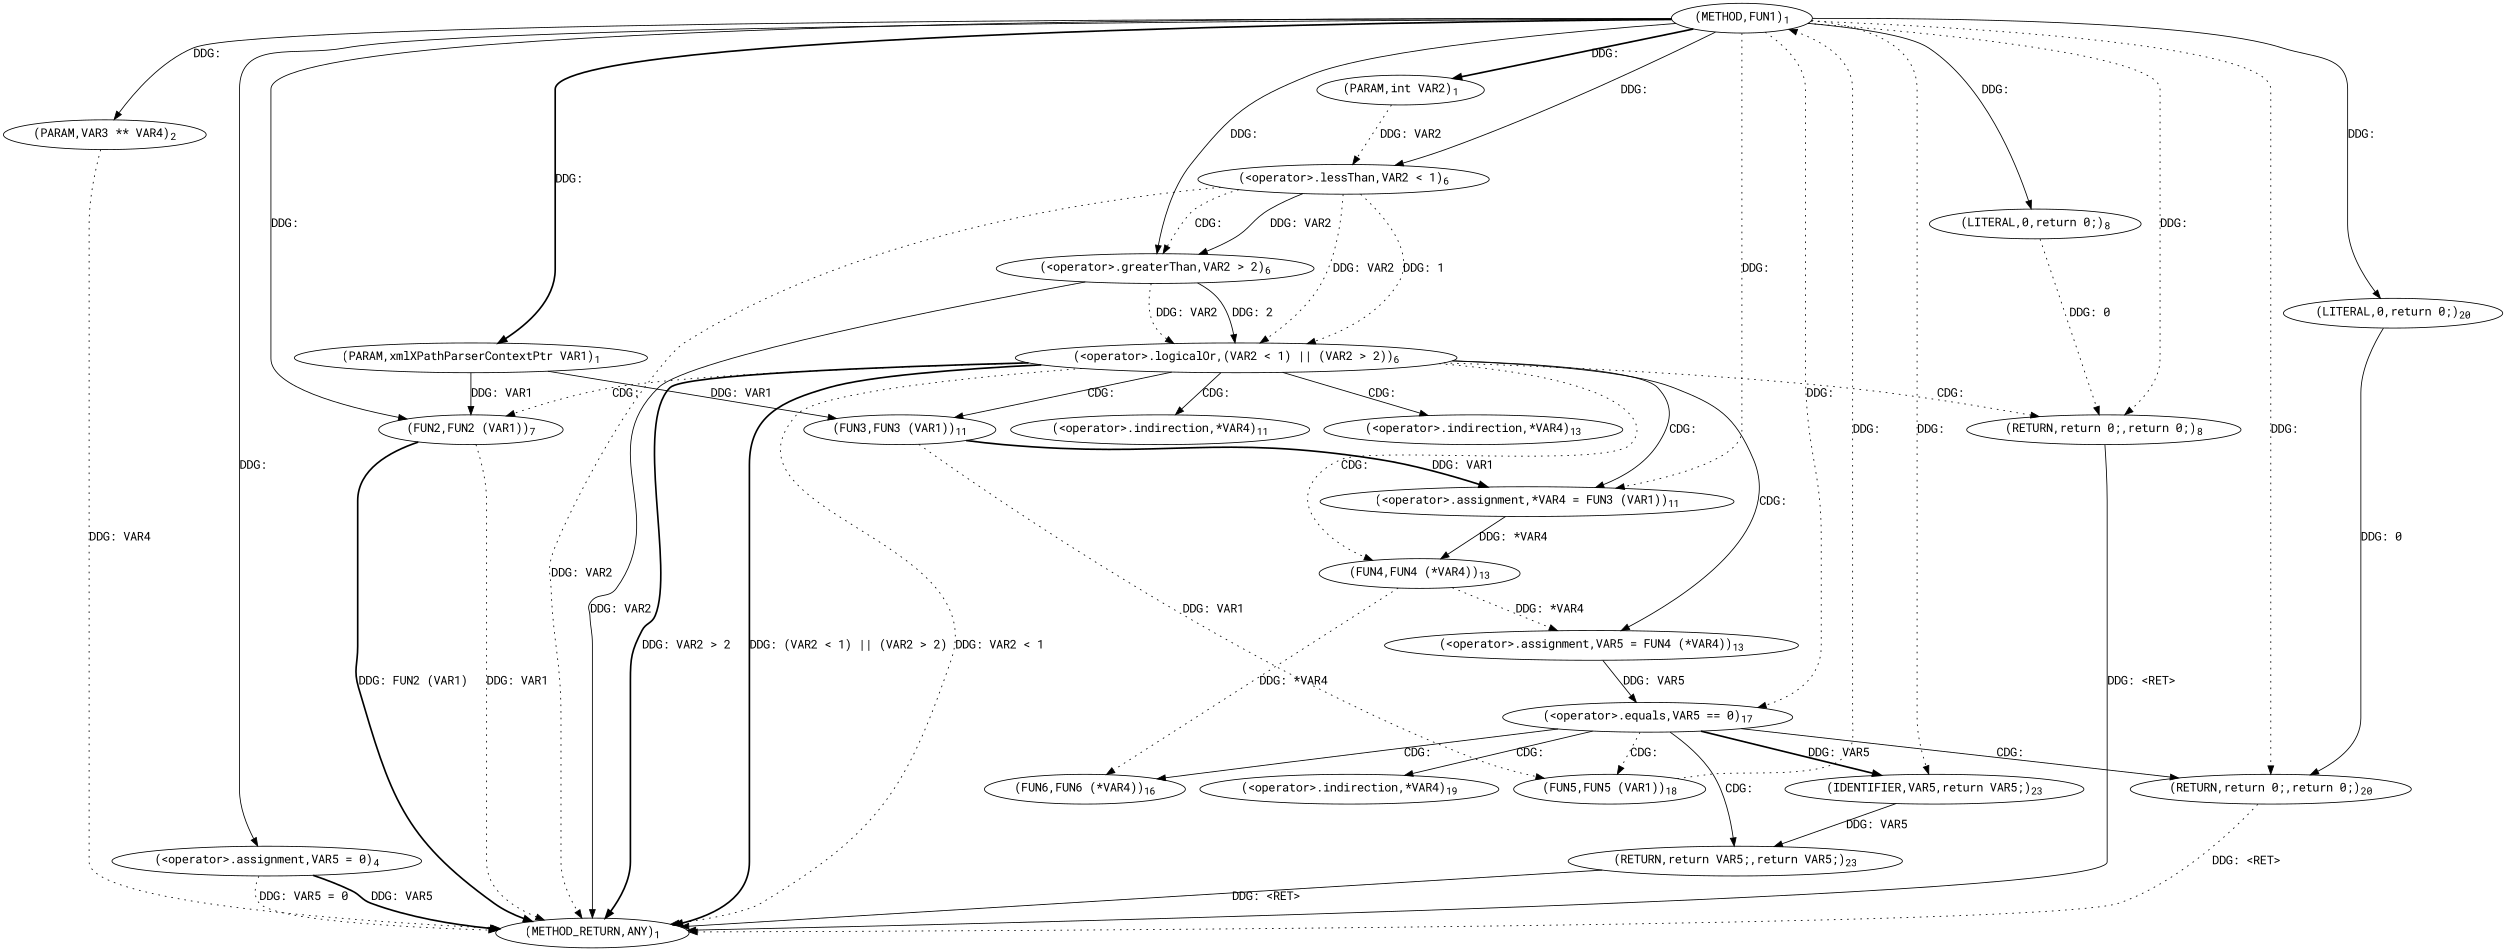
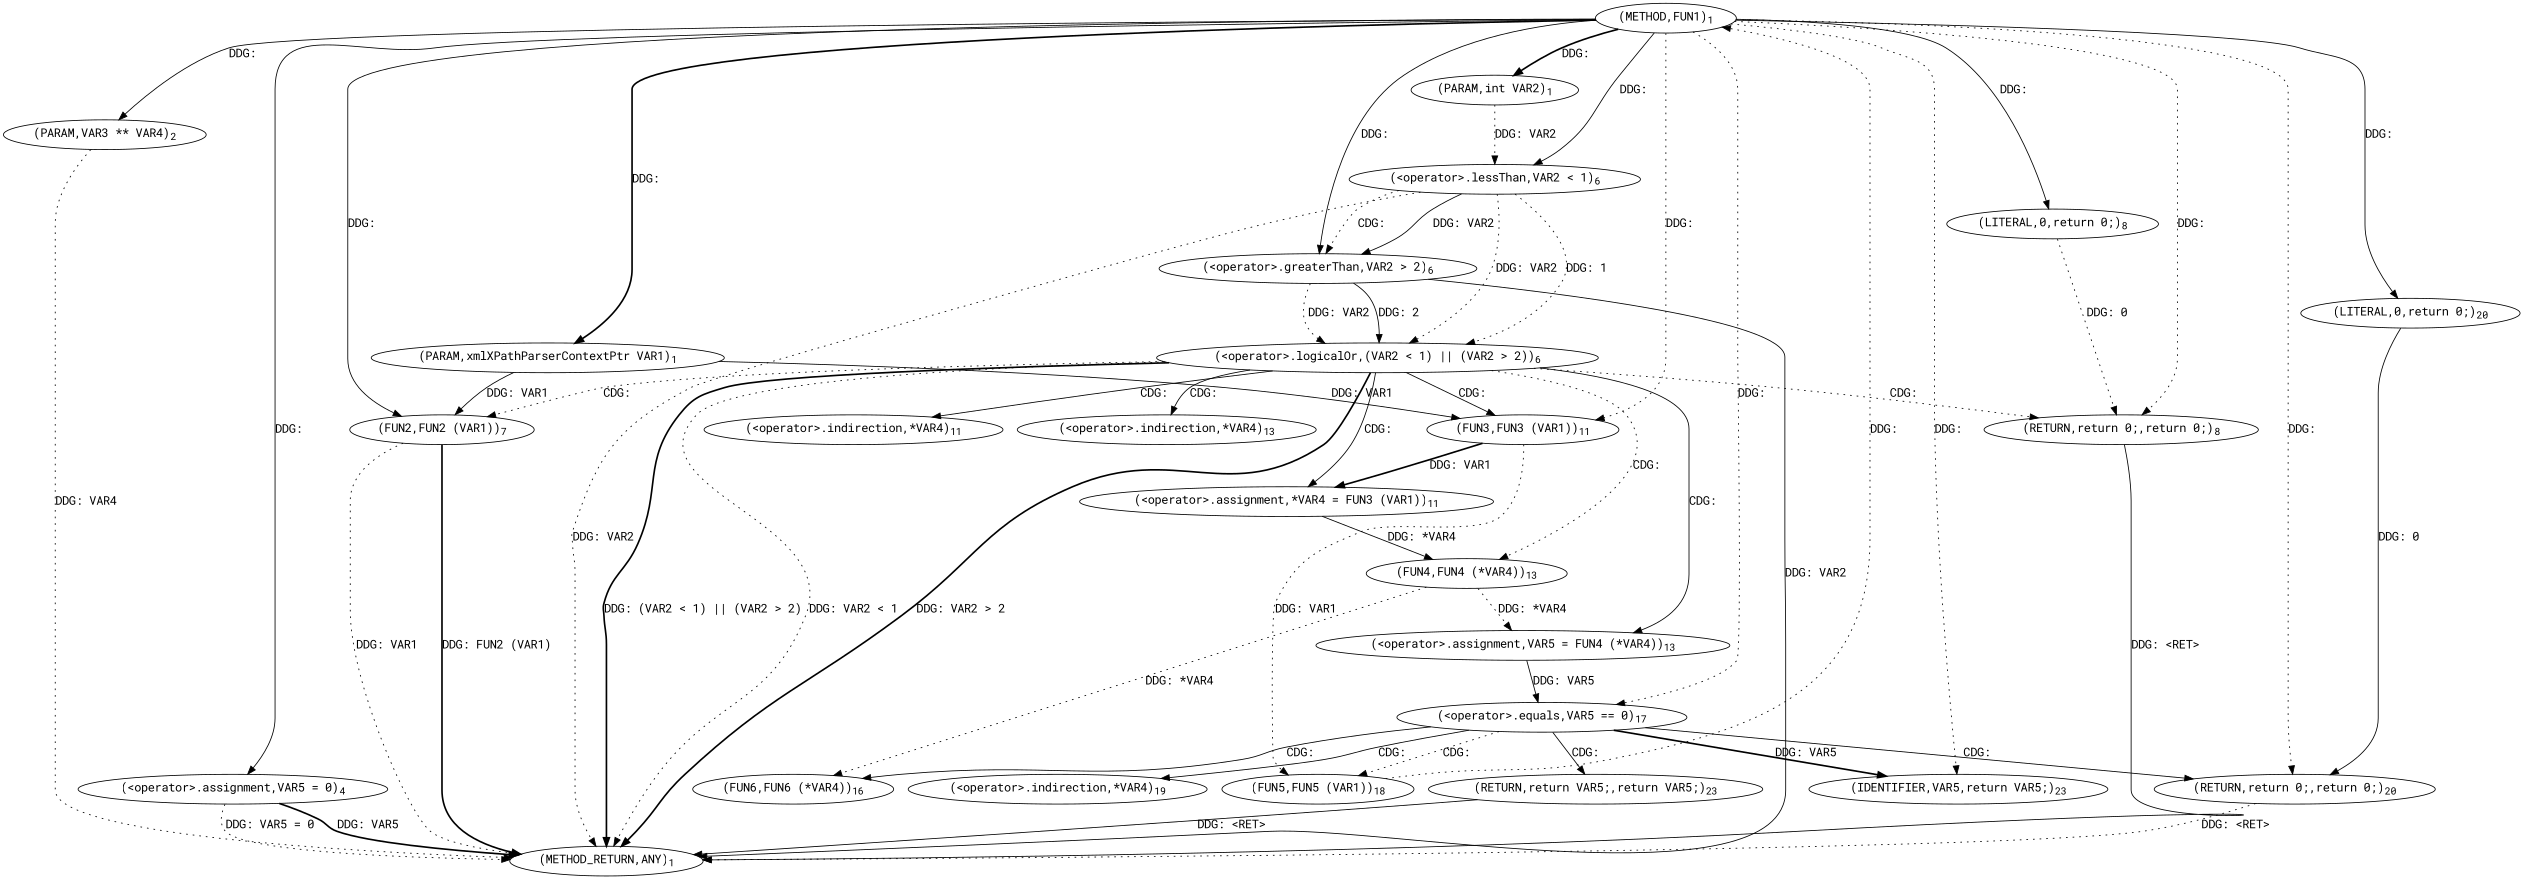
edge "(METHOD,FUN1)" -> "(<operator>.assignment,*VAR4 = FUN3 (VAR1))": now "(METHOD,FUN1)" -> "(FUN3,FUN3 (VAR1))"
edge "(IDENTIFIER,VAR5,return VAR5;)" -> "(RETURN,return VAR5;,return VAR5;)": removed, label "DDG: VAR5"
